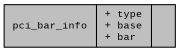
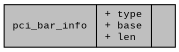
node "pci_bar_info": text "+ bar" -> "+ len"
